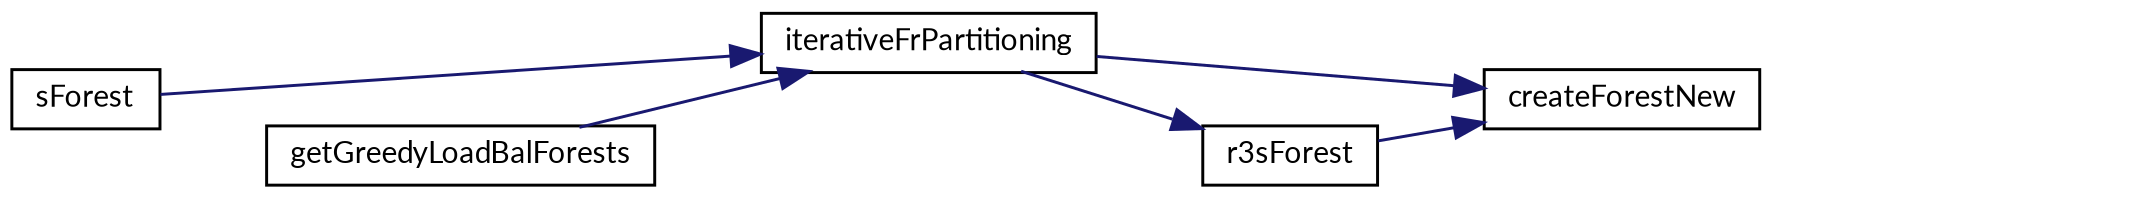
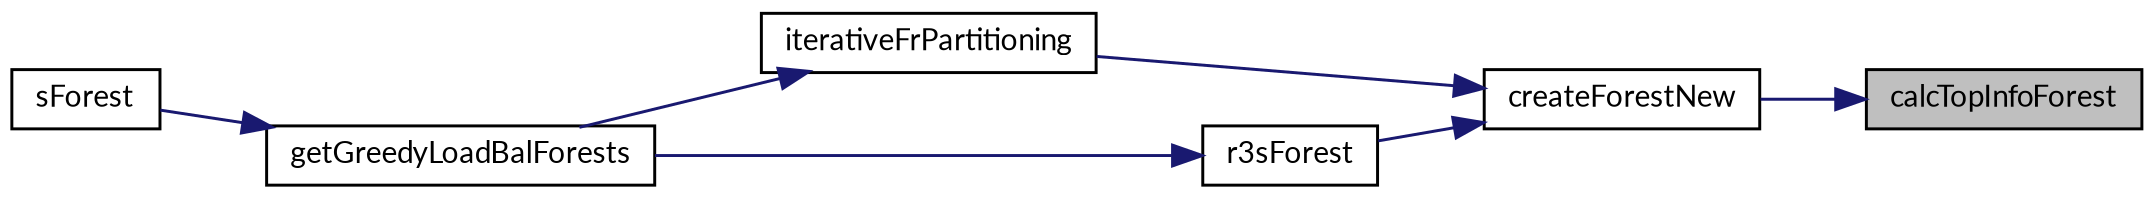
edge "sForest" -> "iterativeFrPartitioning": now "sForest" -> "getGreedyLoadBalForests"
edge "iterativeFrPartitioning" -> "r3sForest": now "getGreedyLoadBalForests" -> "r3sForest"
node "calcTopInfoForest": added
